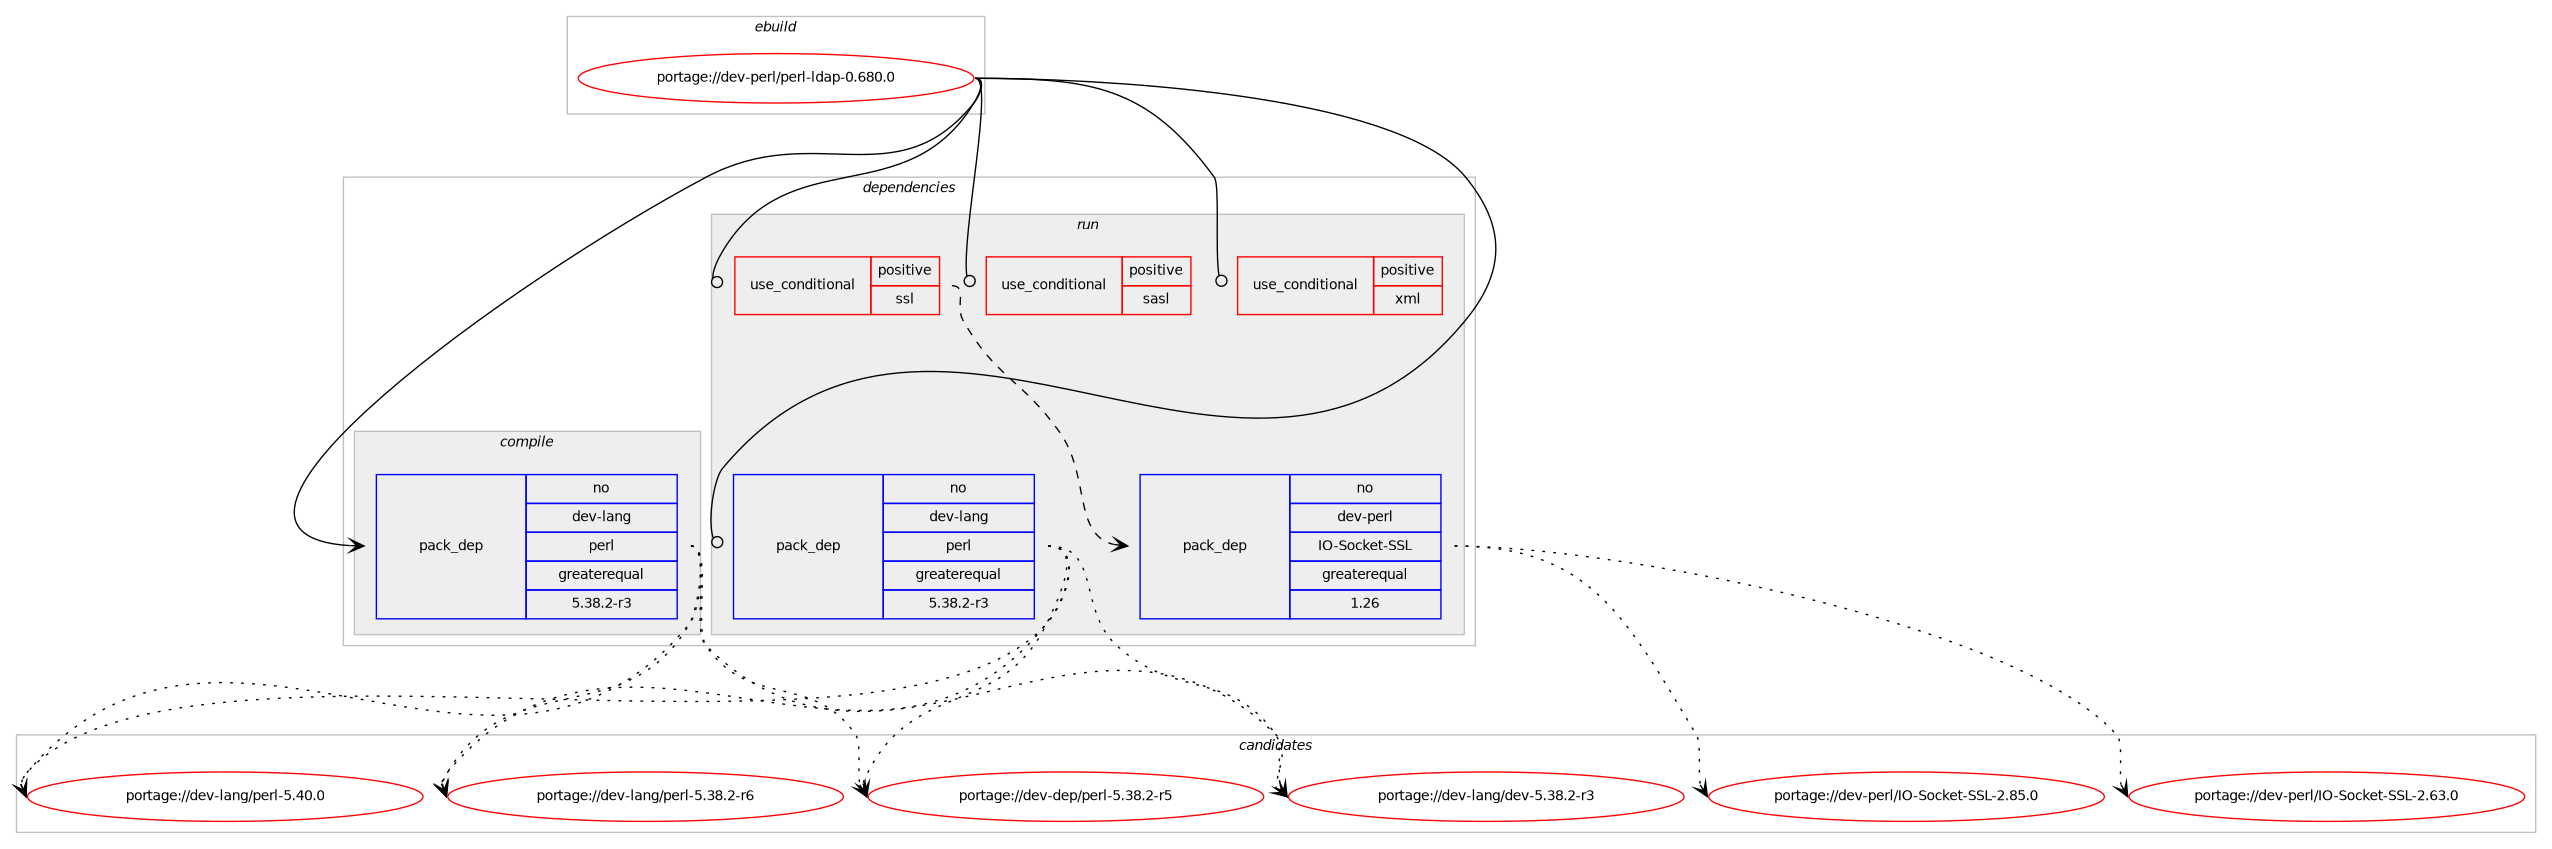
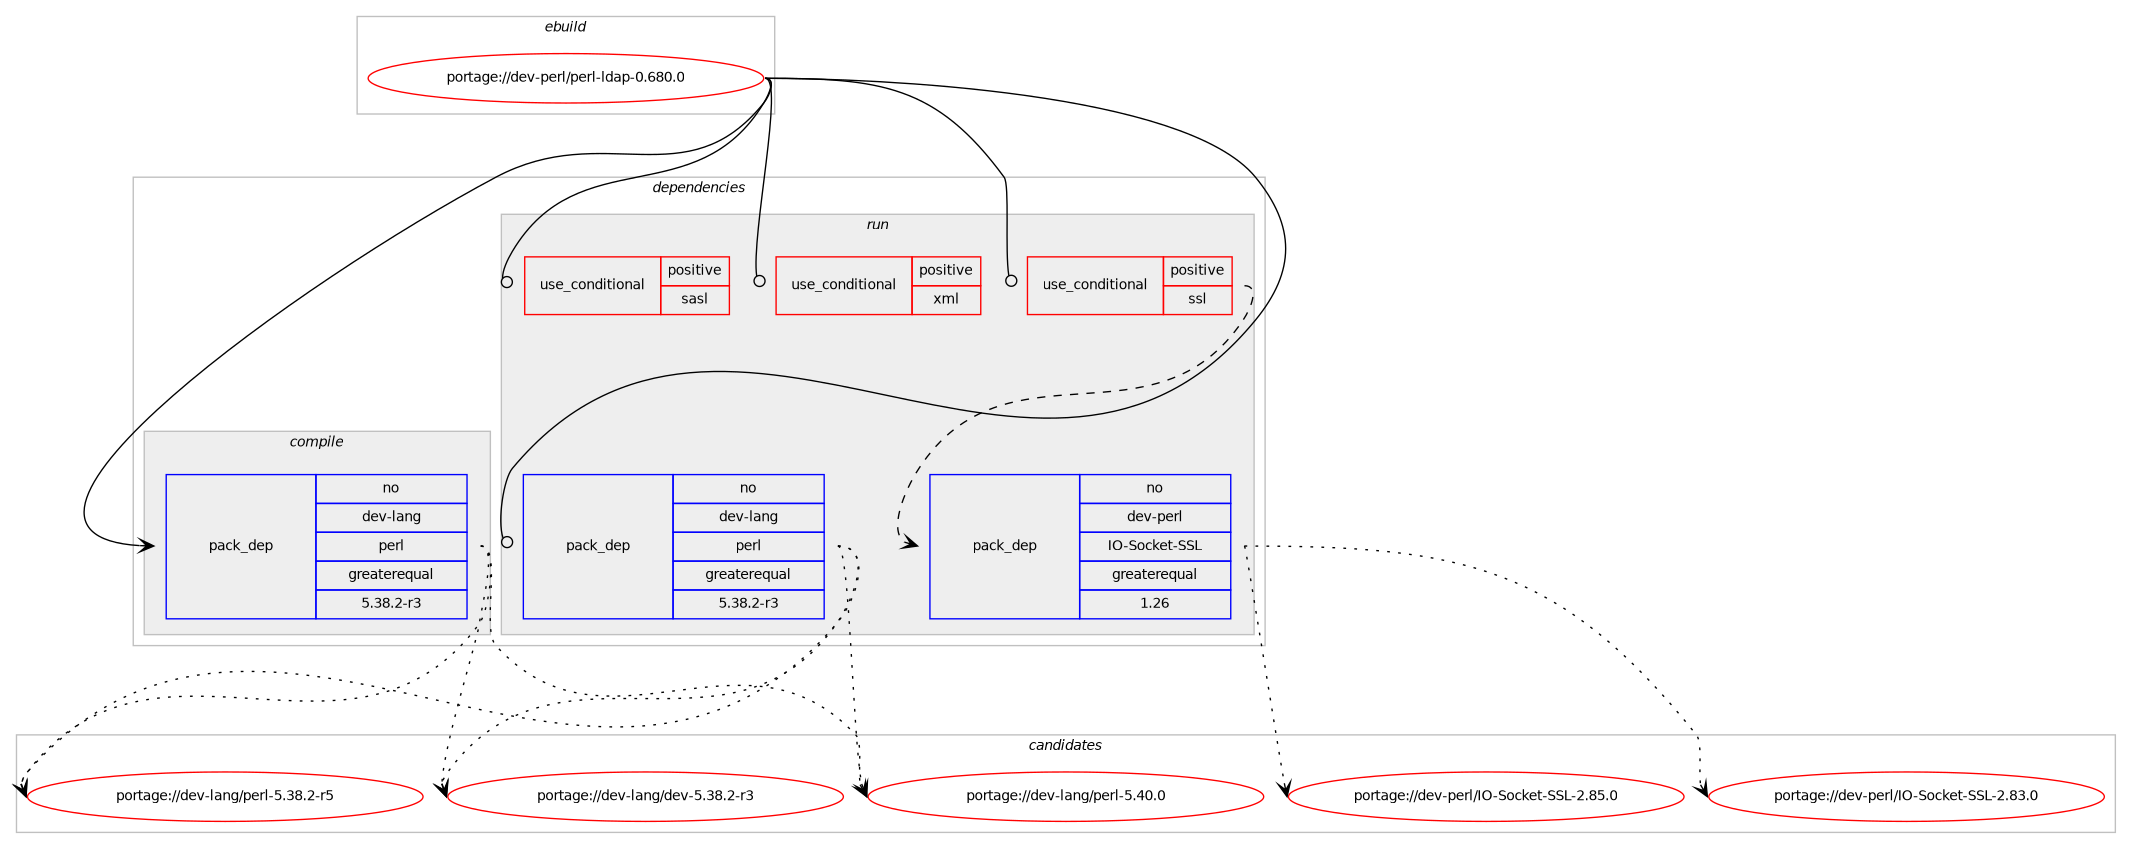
node "portage://dev-lang/perl-5.38.2-r6": removed
node "portage://dev-dep/perl-5.38.2-r5": label "portage://dev-dep/perl-5.38.2-r5" -> "portage://dev-lang/perl-5.38.2-r5"
node "portage://dev-perl/IO-Socket-SSL-2.63.0": label "portage://dev-perl/IO-Socket-SSL-2.63.0" -> "portage://dev-perl/IO-Socket-SSL-2.83.0"
